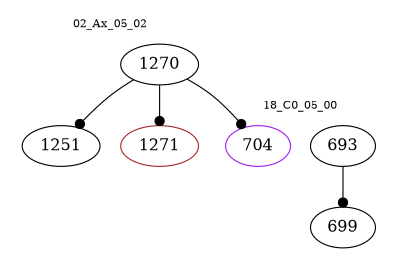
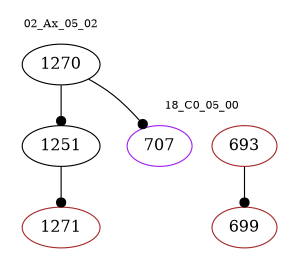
edge "1270" -> "1271": now "1251" -> "1271"
node "704": label "704" -> "707"
node "693": color black -> brown
node "699": color black -> brown
